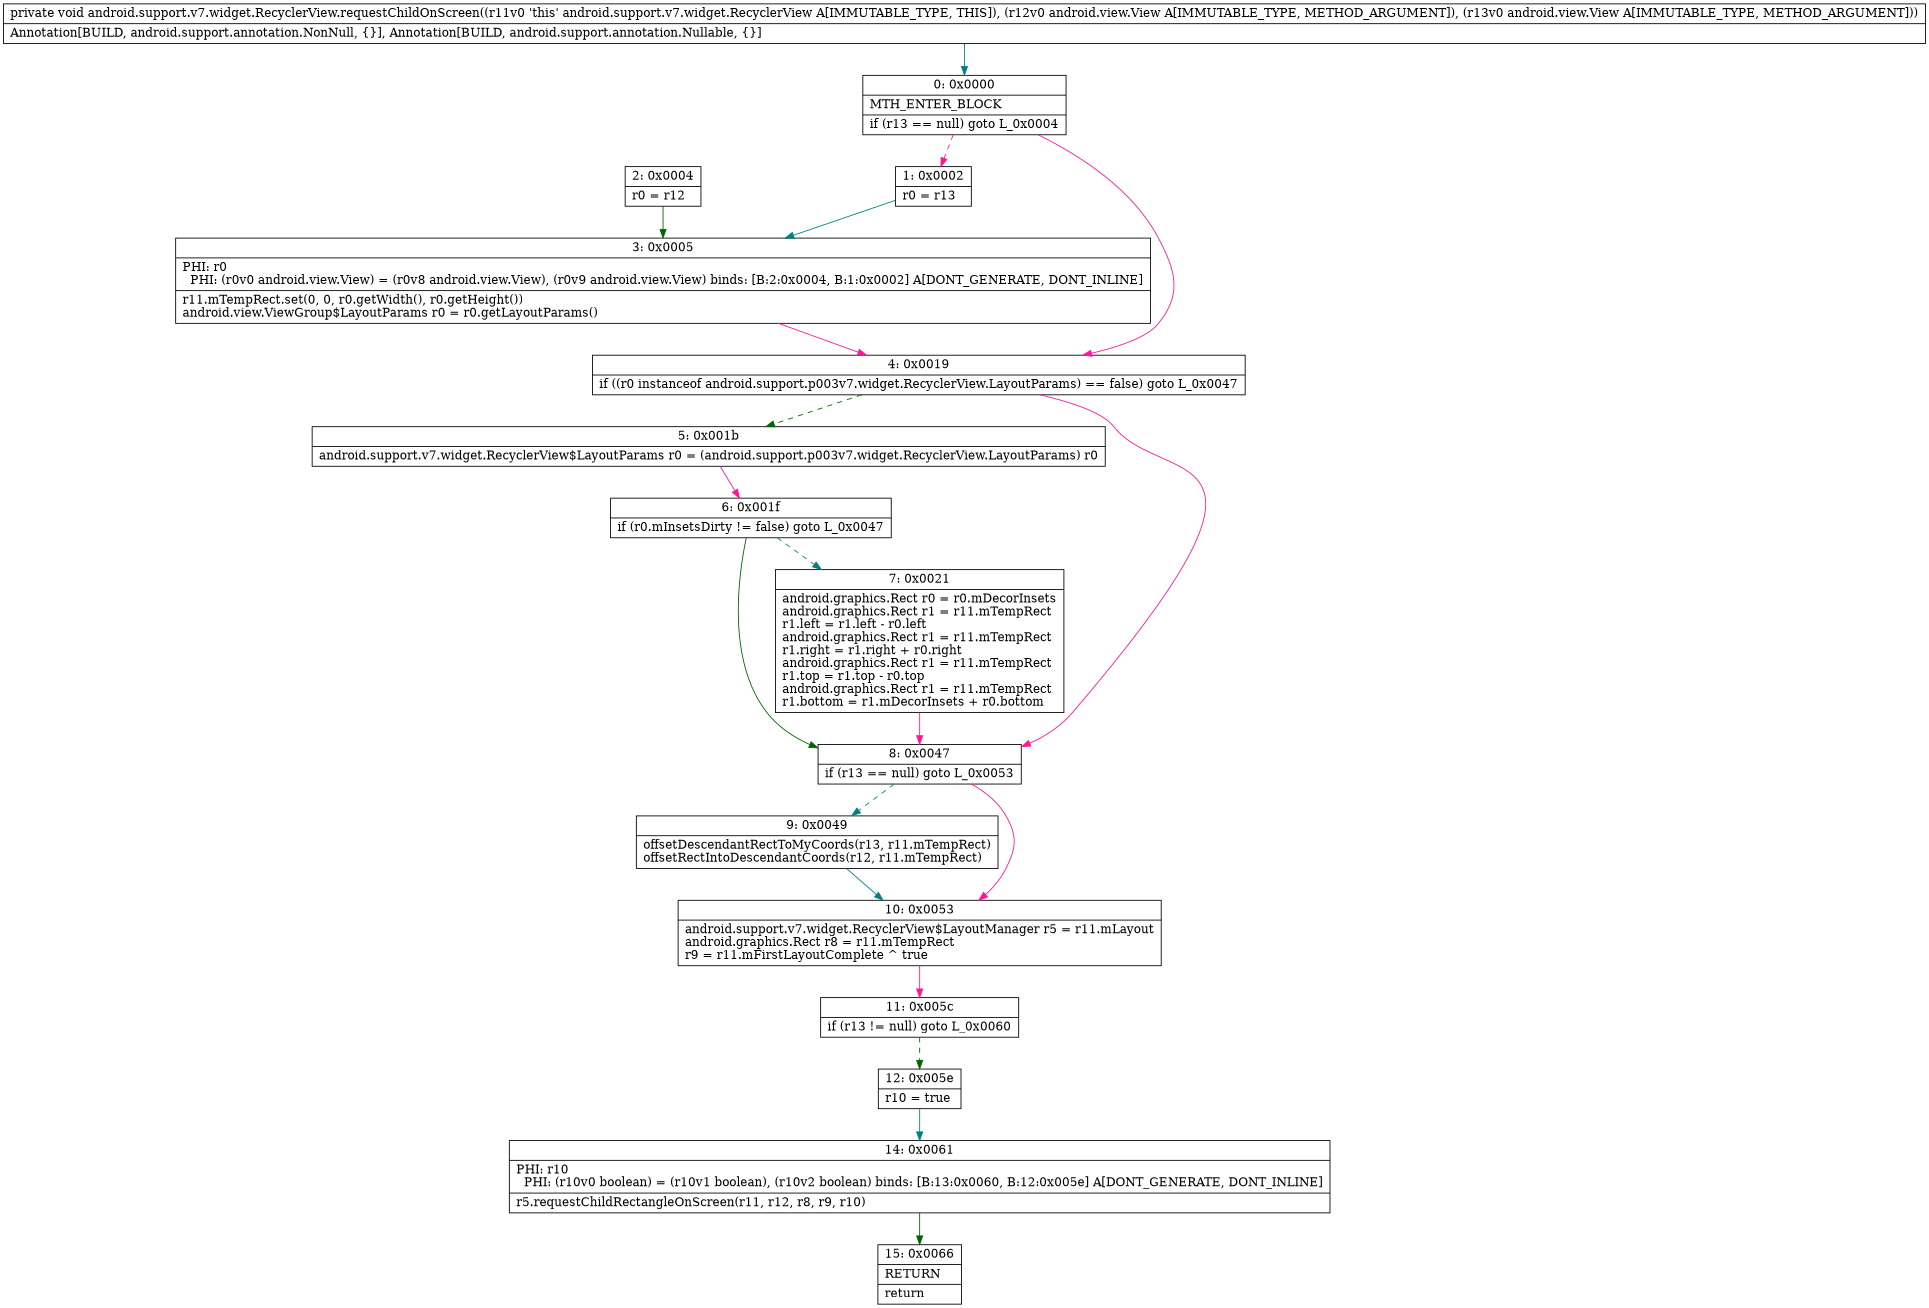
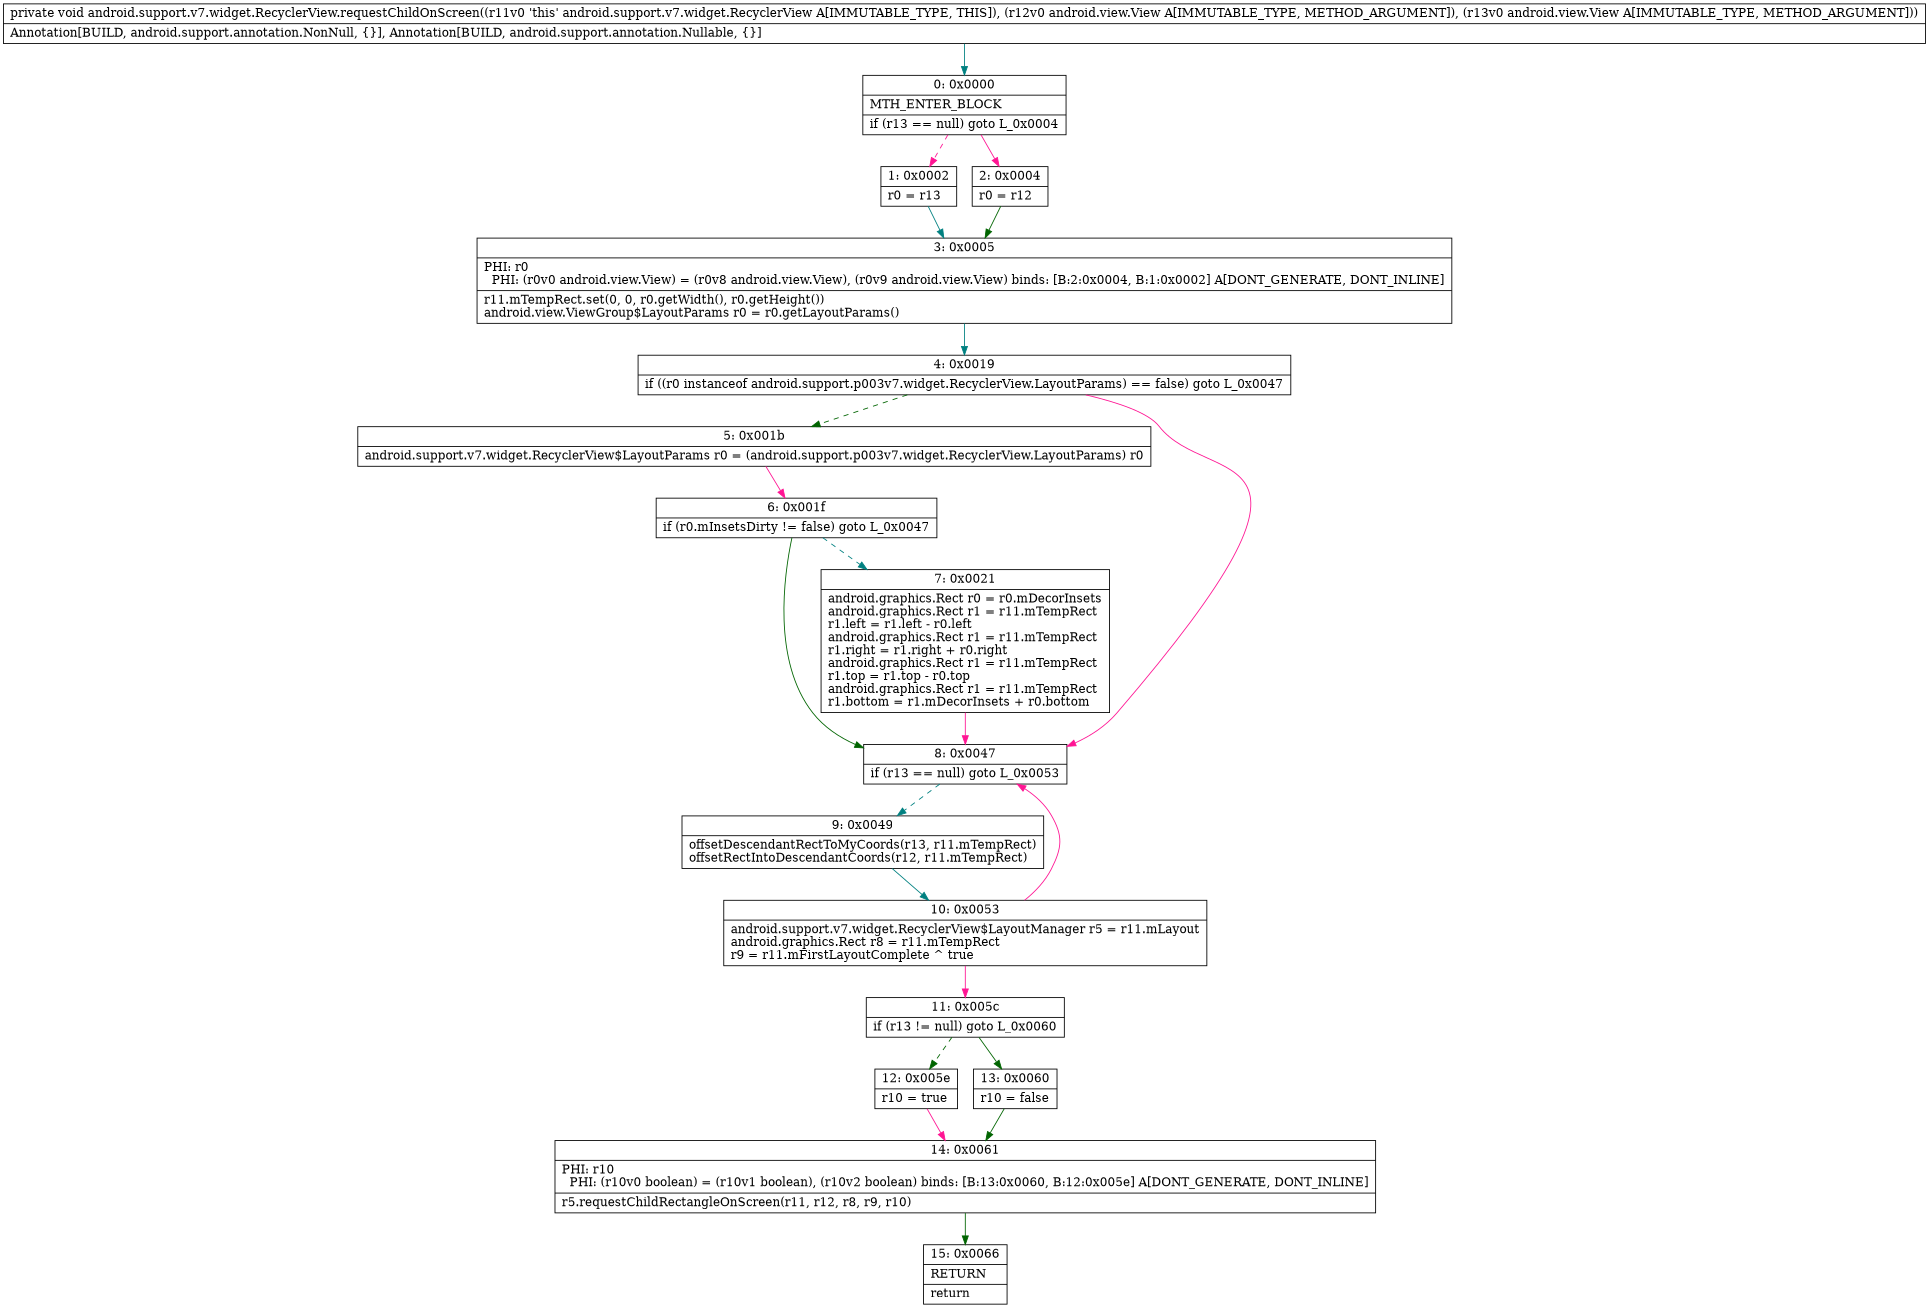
edge "0: 0x0000" -> "4: 0x0019": now "0: 0x0000" -> "2: 0x0004"
edge "3: 0x0005" -> "4: 0x0019": color deeppink -> teal
edge "8: 0x0047" -> "10: 0x0053": reversed
node "13: 0x0060": added
edge "12: 0x005e" -> "14: 0x0061": color teal -> deeppink
